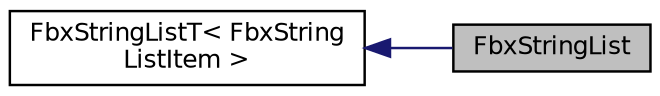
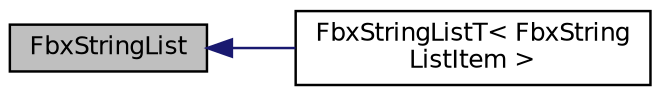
edge "FbxStringList" -> "FbxStringListT< FbxString ListItem >": reversed
